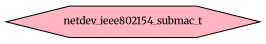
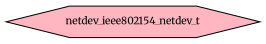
node "netdev_ieee802154_submac_t": label "netdev_ieee802154_submac_t" -> "netdev_ieee802154_netdev_t"
